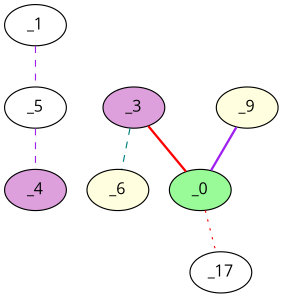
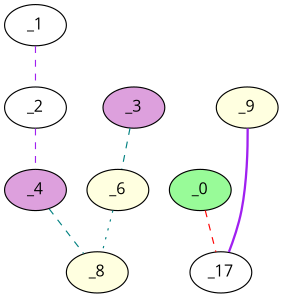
node "_5": label "_5" -> "_2"
edge "_3" -- "_0": removed
edge "_9" -- "_0": now "_9" -- "_17"
edge "_0" -- "_17": style dotted -> dashed
node "_8": added
